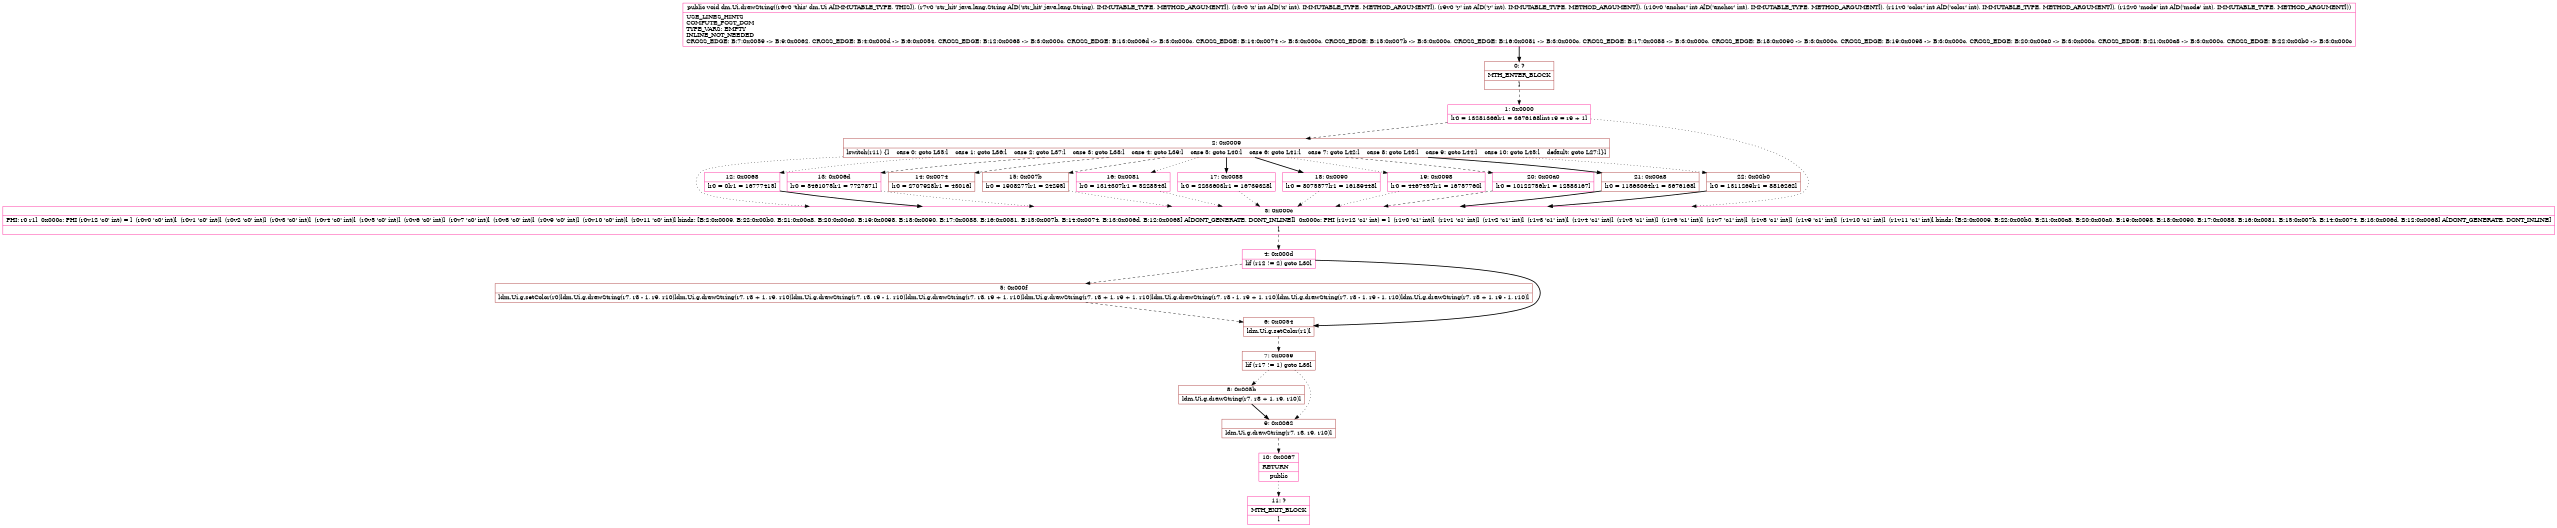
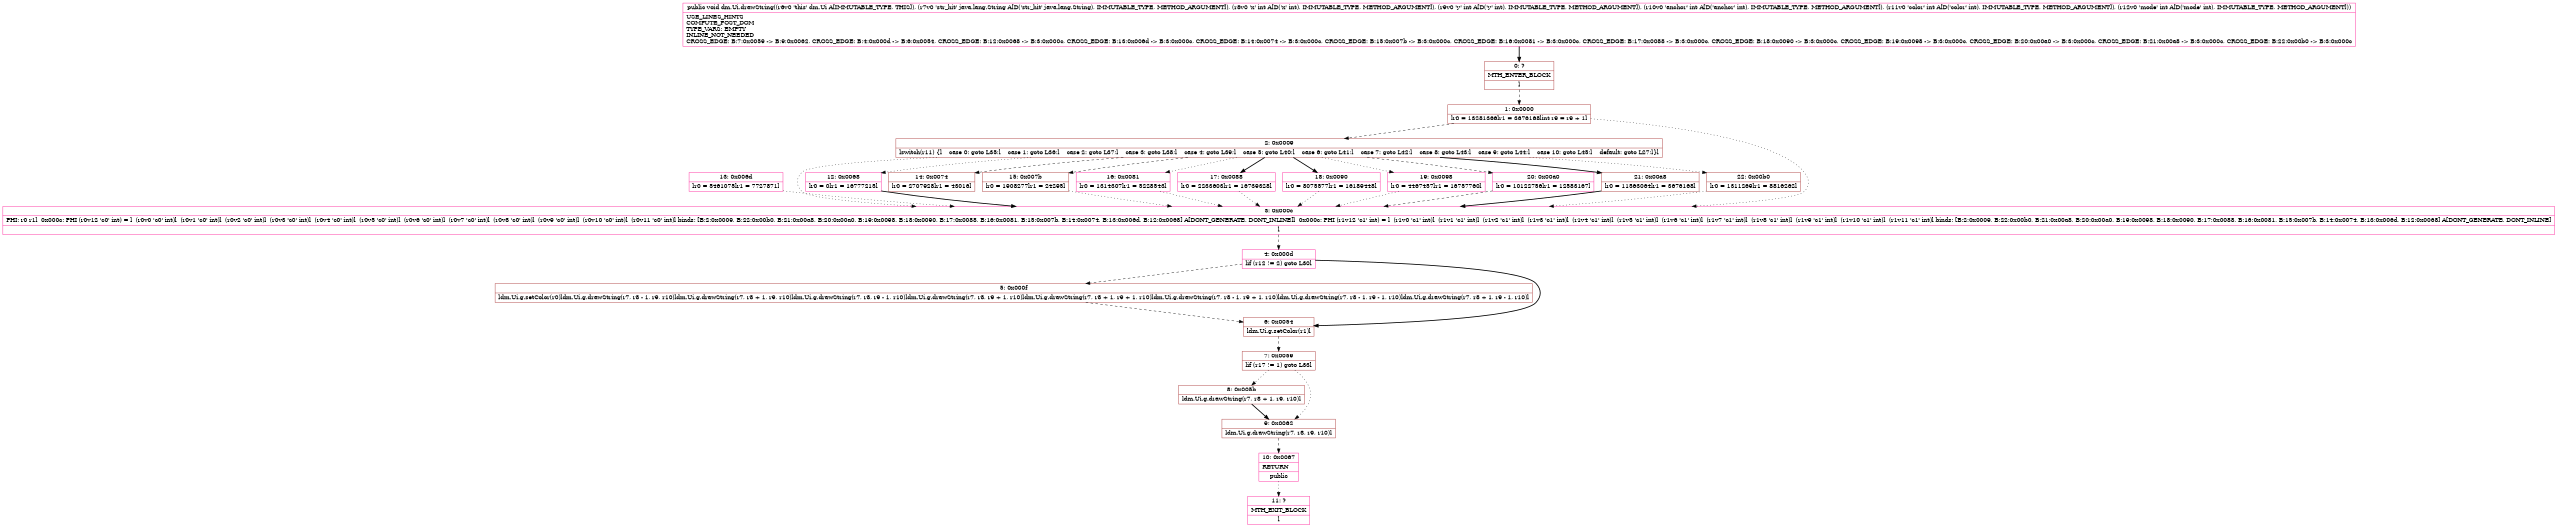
node "1: 0x0000": color deeppink -> brown
edge "2: 0x0009" -> "13: 0x006d": removed
node "12: 0x0068": text "lr0 = 0lr1 = 16777415l" -> "lr0 = 0lr1 = 16777215l"
edge "22: 0x00b0" -> "3: 0x000c": style bold -> dotted
